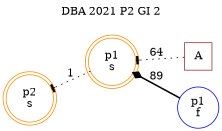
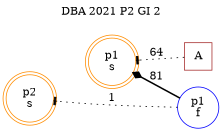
edge "p1 f" -> "p1 s": label "89" -> "81"
edge "p1 s" -> "p2 s": now "p1 f" -> "p2 s"
